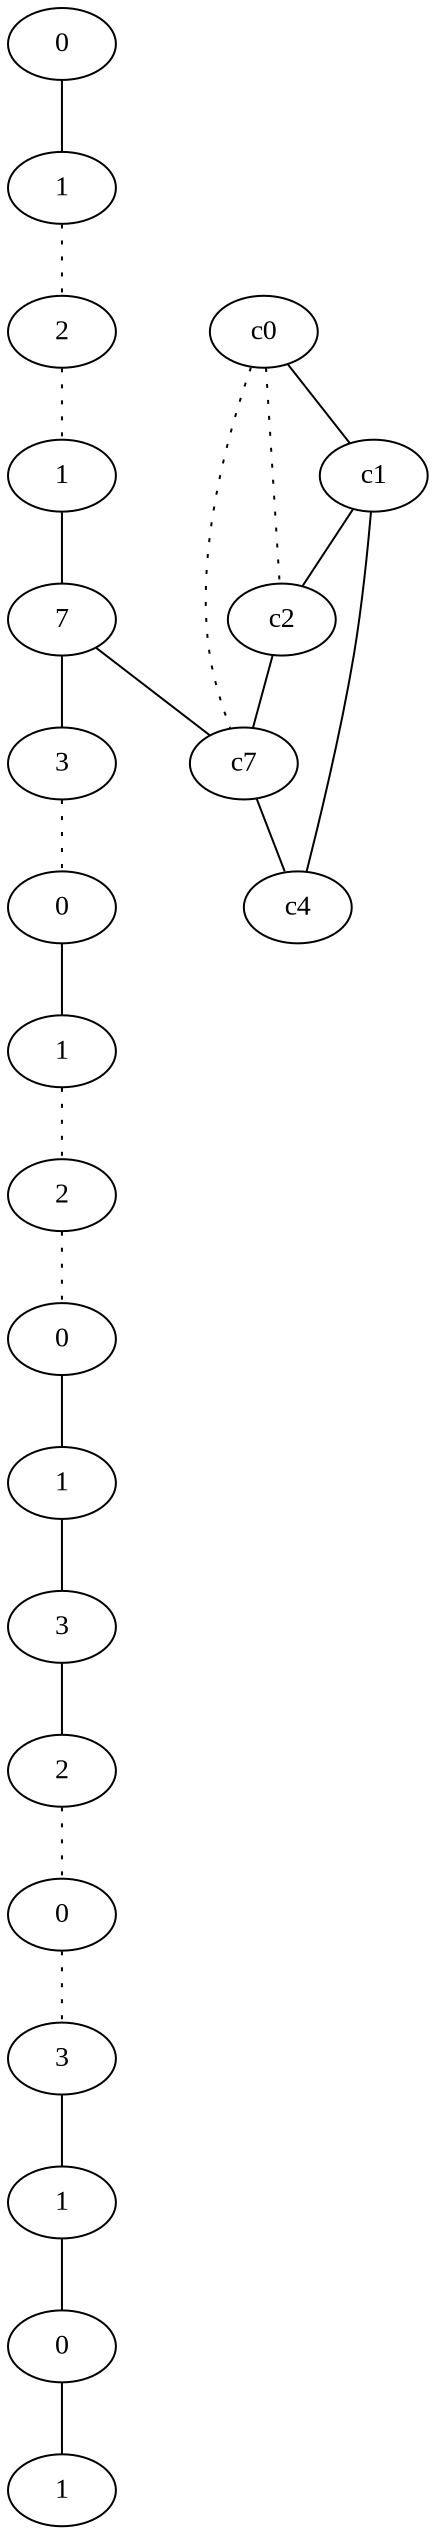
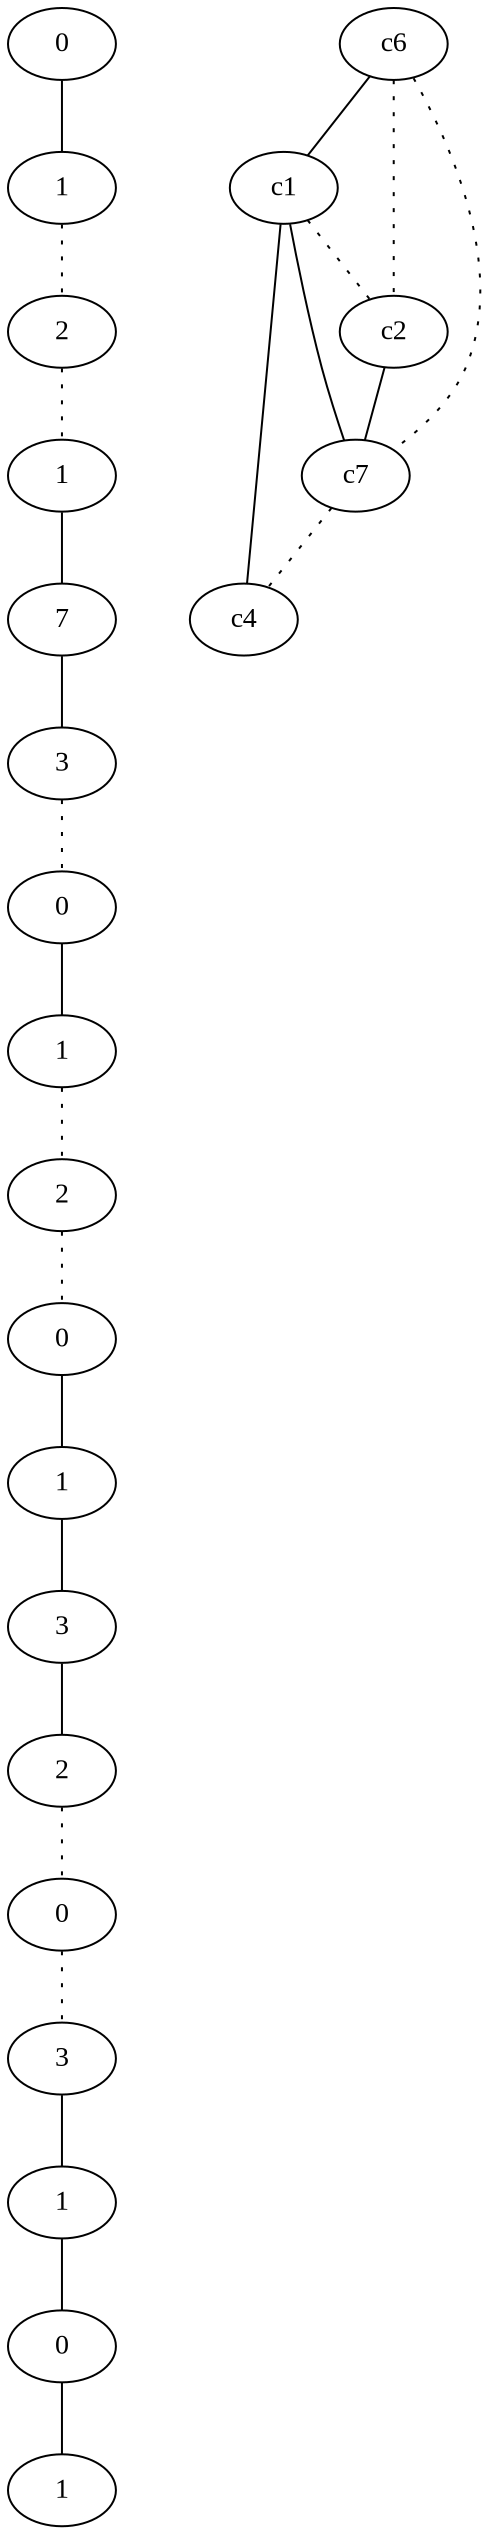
node "c0": label "c0" -> "c6"
edge "c1" -- "c2": style solid -> dotted
edge "7" -- "c7": now "c1" -- "c7"
edge "c7" -- "c4": style solid -> dotted
